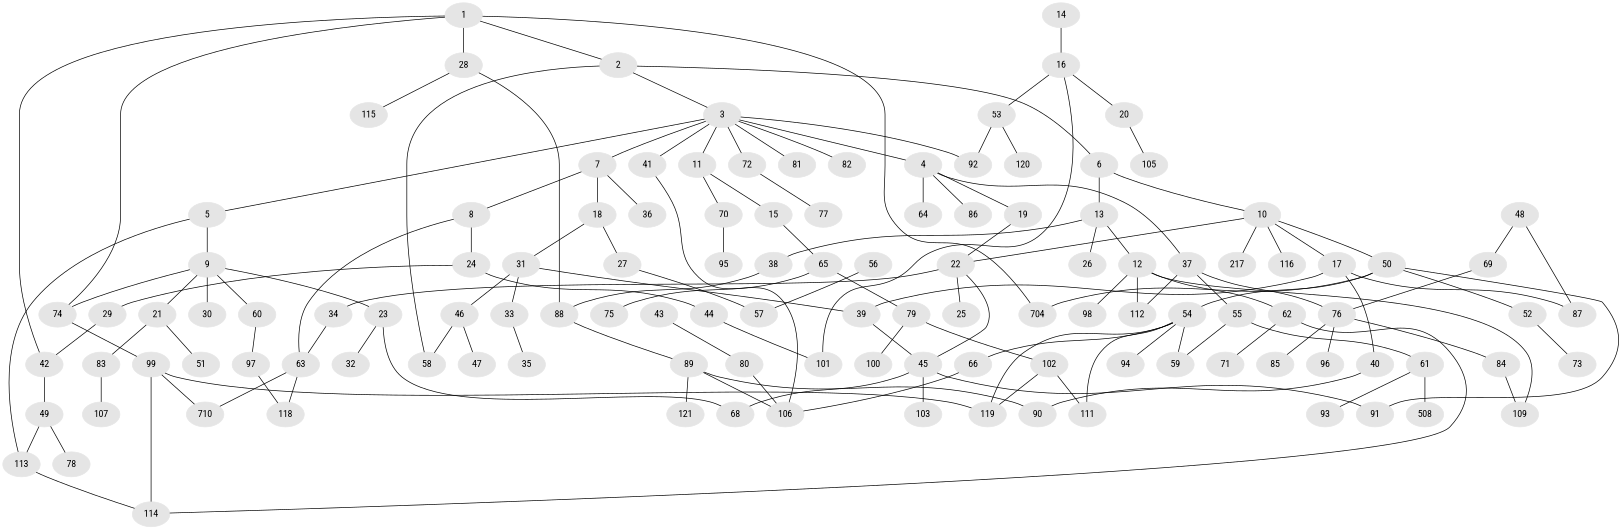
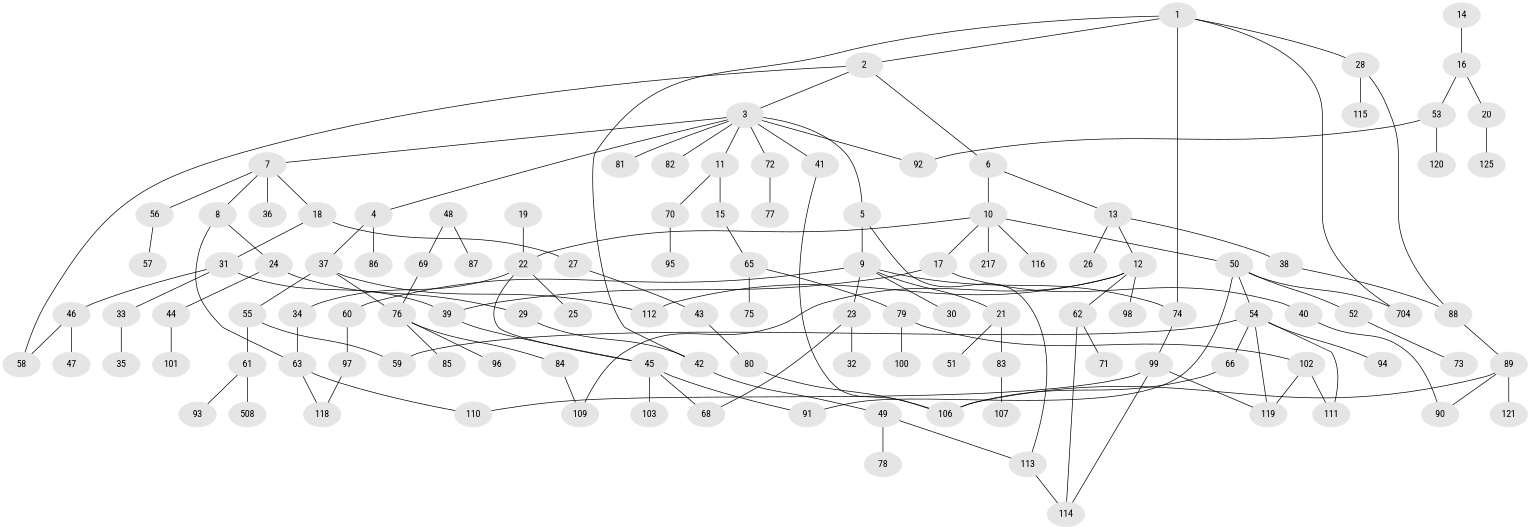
node "105": label "105" -> "125"
edge "7" -- "56": added
edge "4" -- "19": removed
node "64": removed
edge "16" -- "101": removed
edge "27" -- "57": now "27" -- "43"
edge "17" -- "87": removed
node "710": label "710" -> "110"
